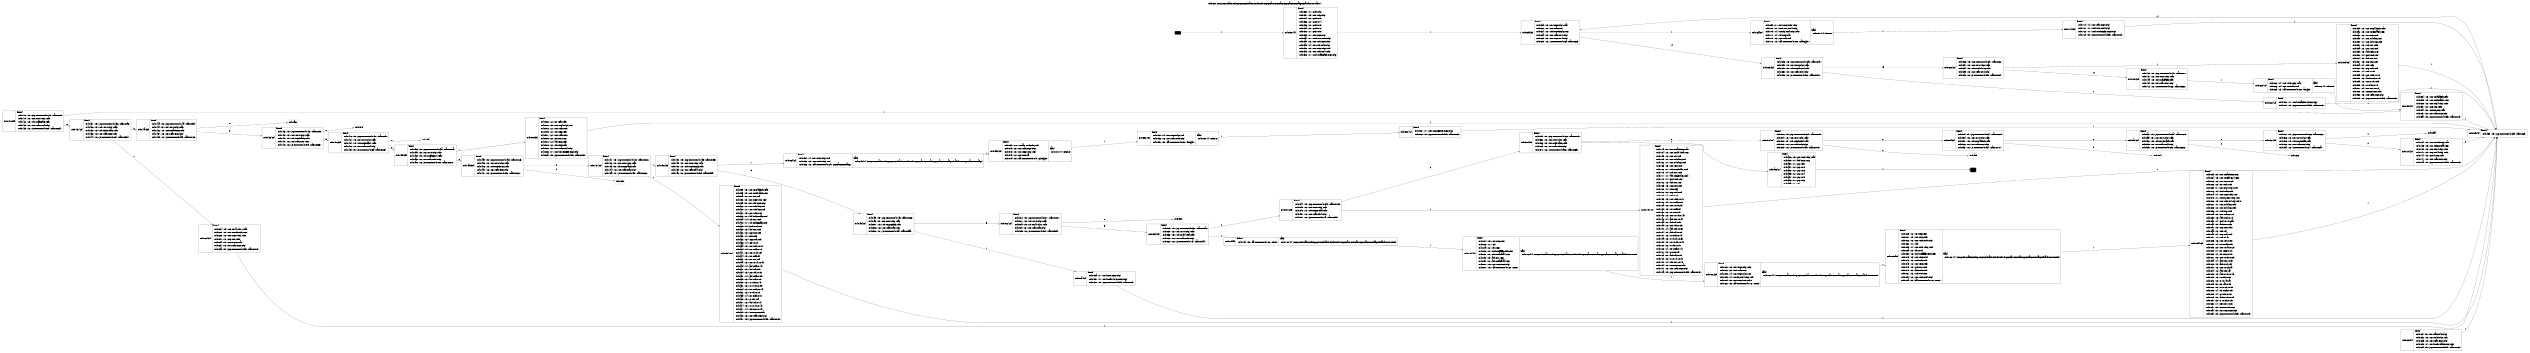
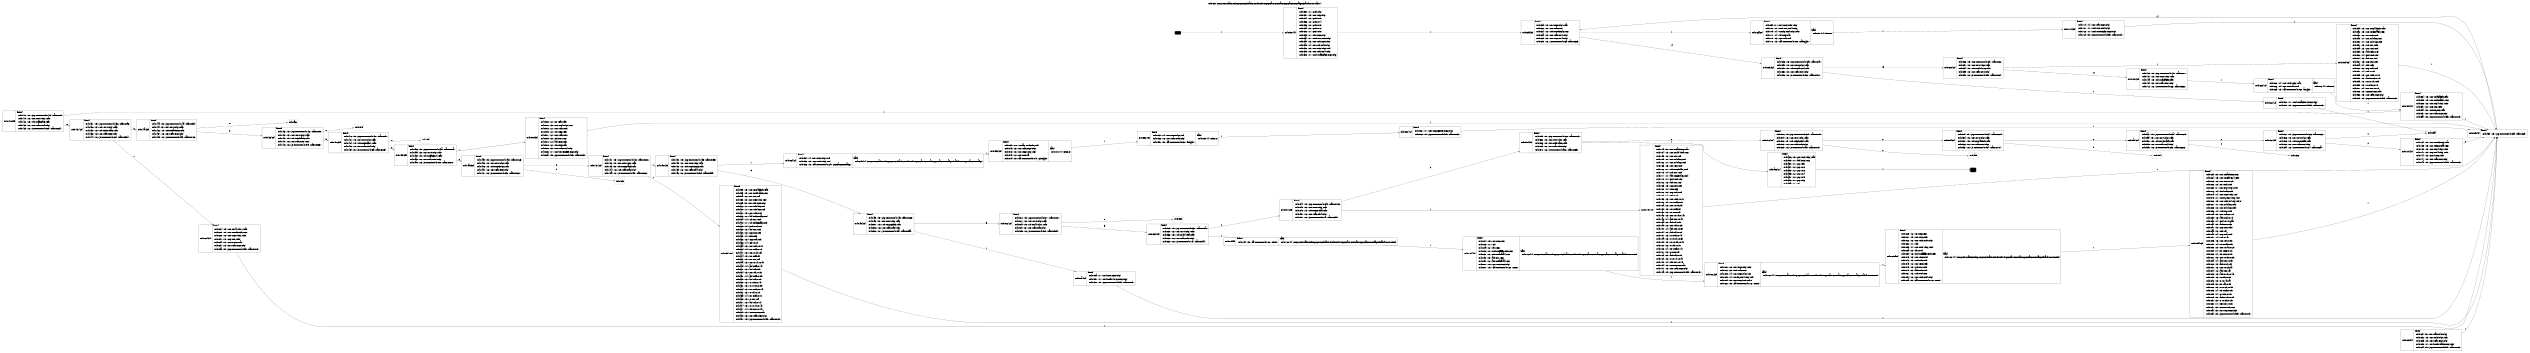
edge "0x401902 [12]" -> "0x401b5b [5]": now "0x401902 [12]" -> "0x4015da"
